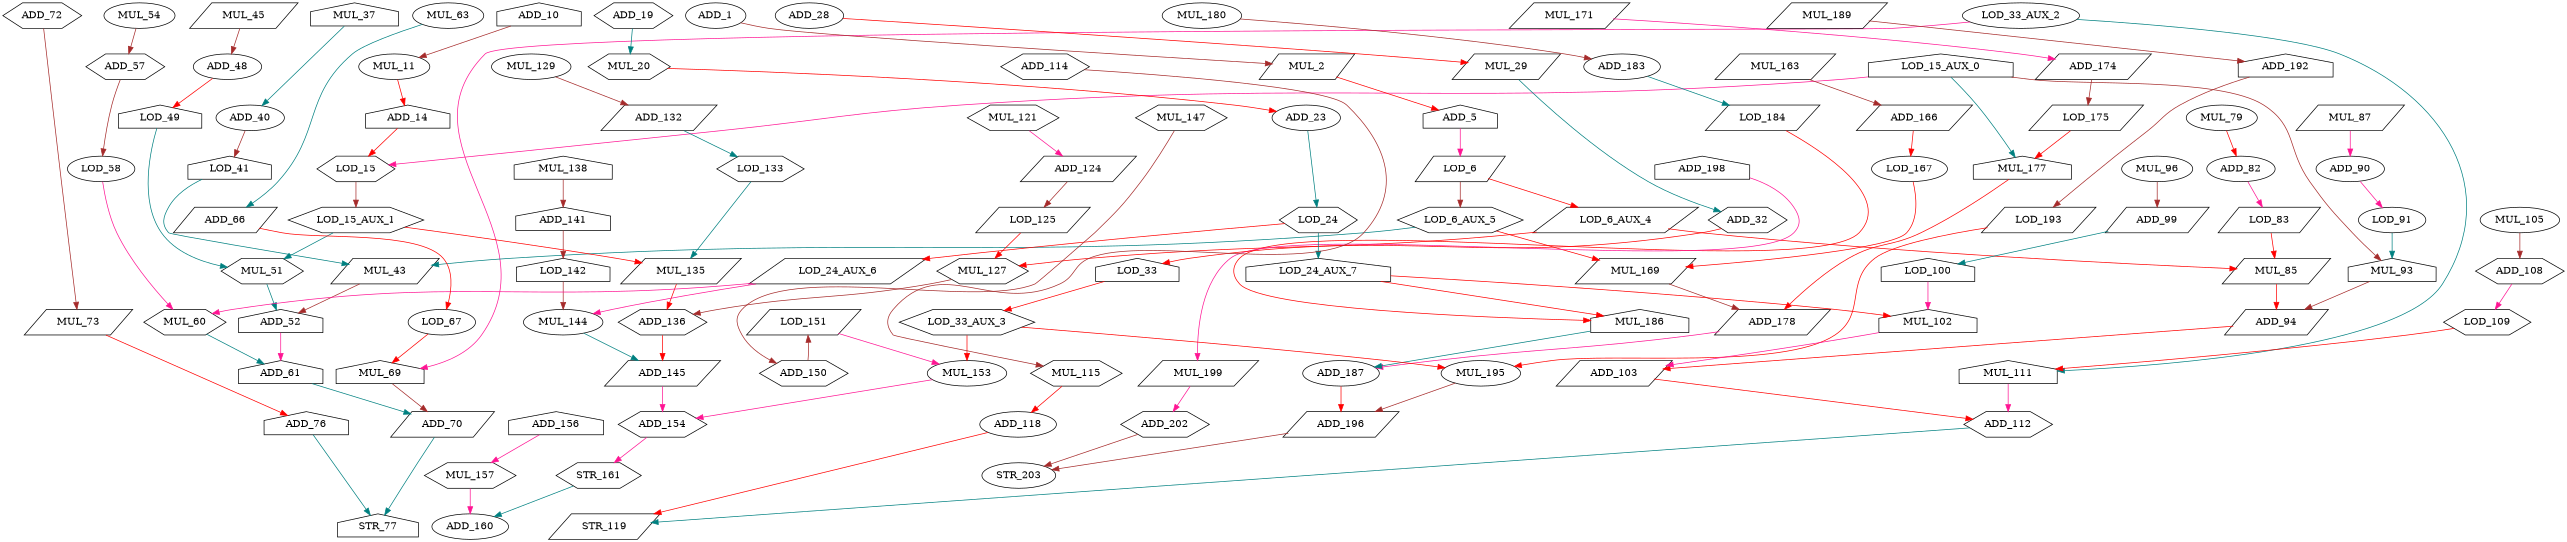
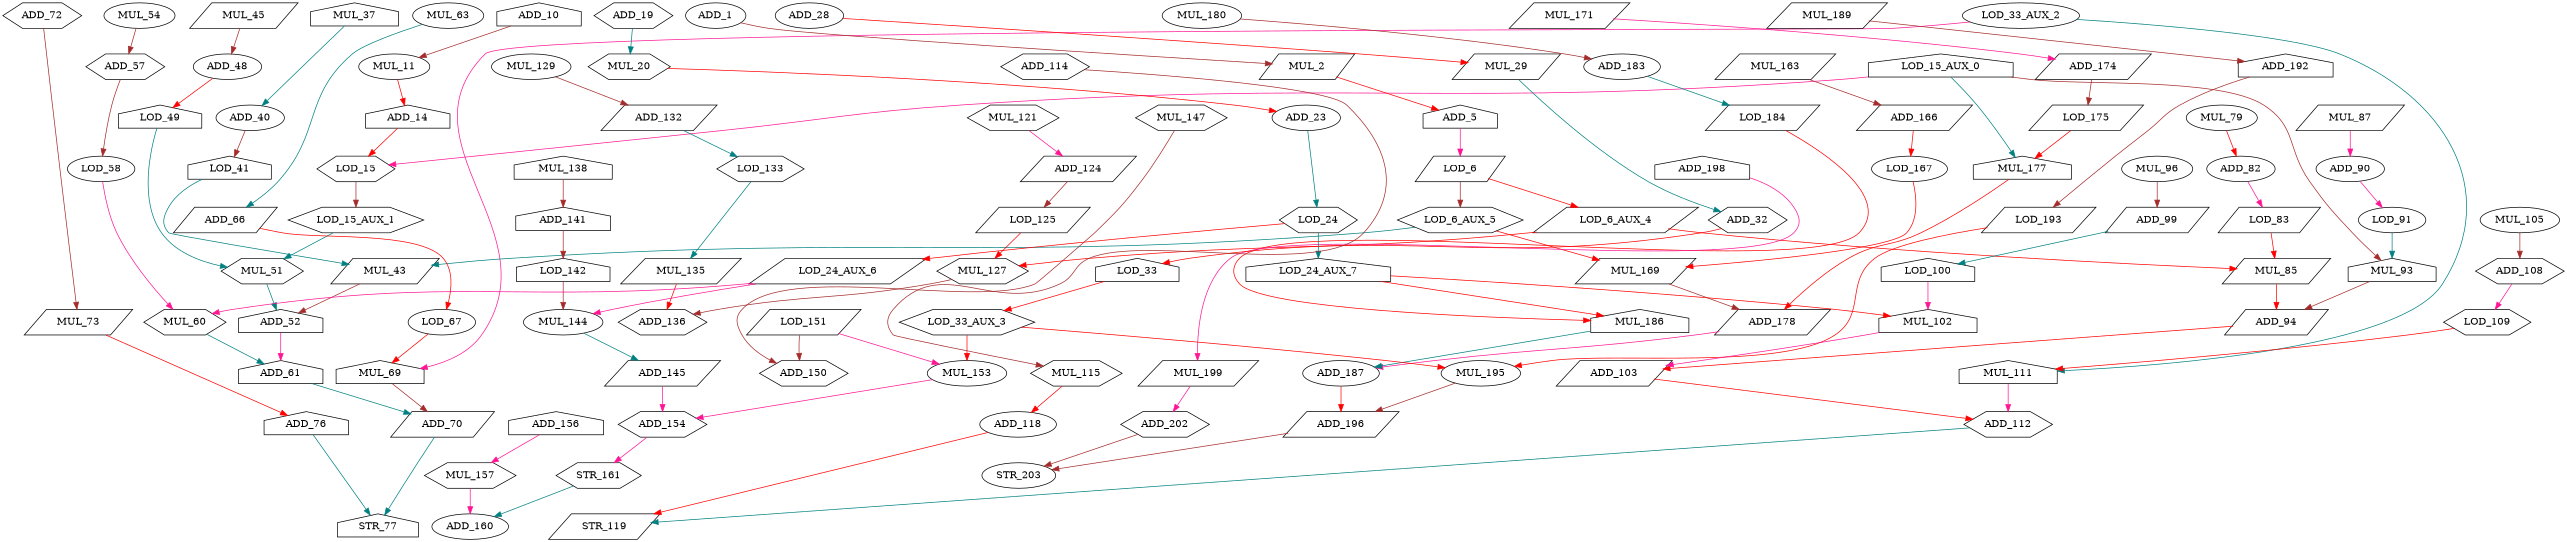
edge "LOD_15_AUX_1" -> "MUL_135": removed
edge "ADD_136" -> "ADD_145": removed
edge "ADD_150" -> "LOD_151": reversed
